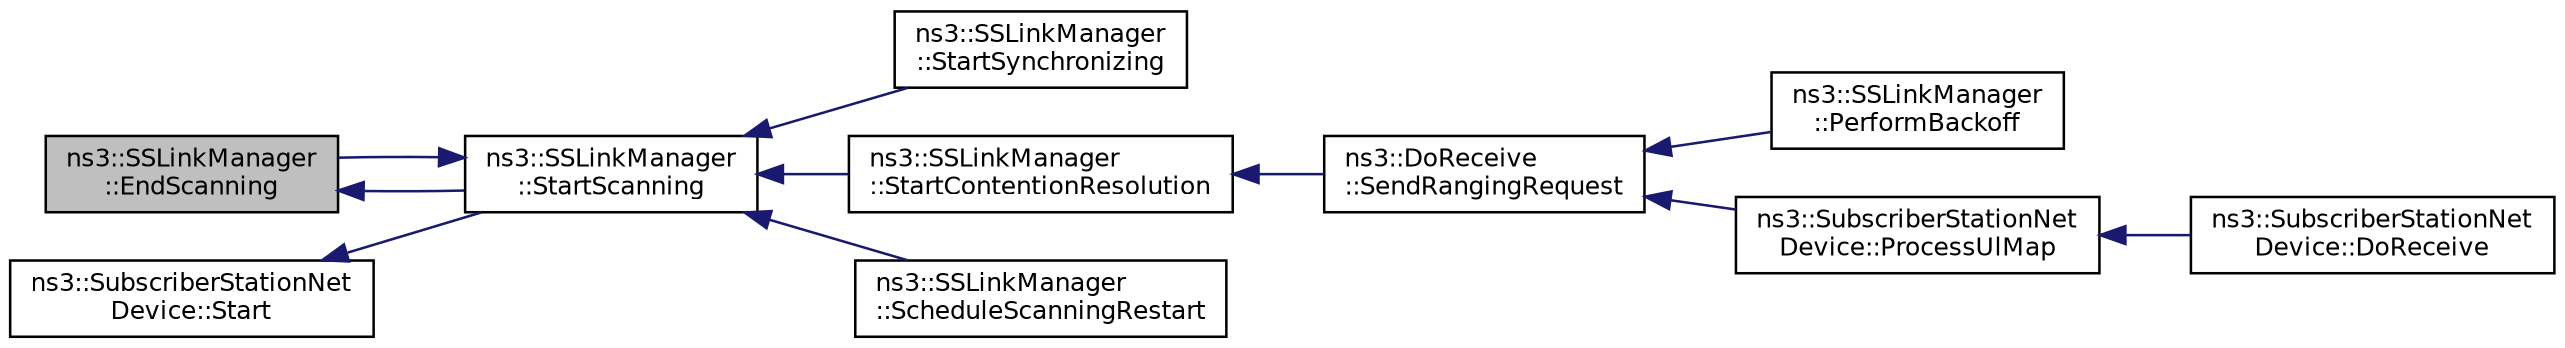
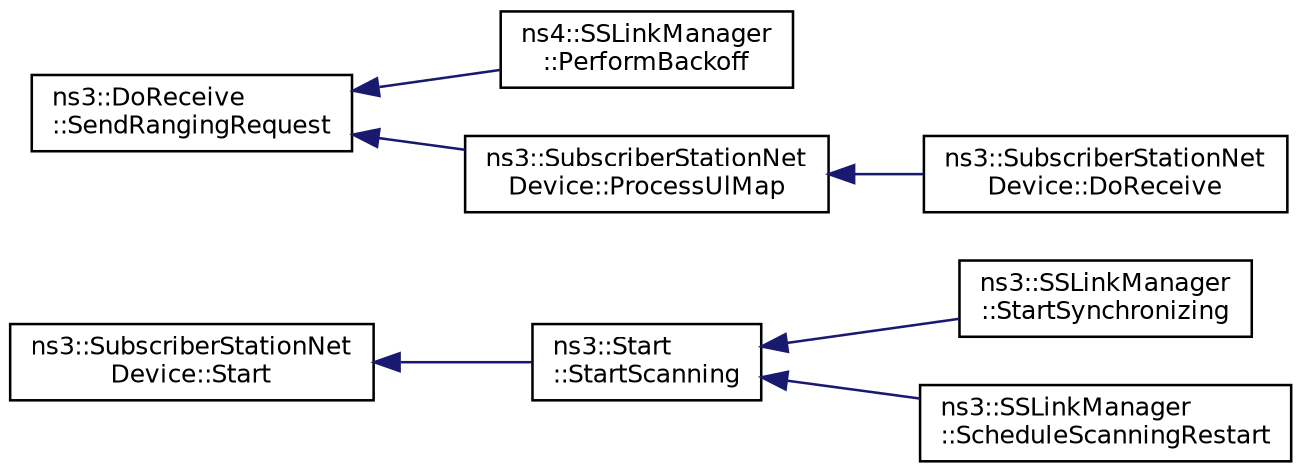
node "ns3::SSLinkManager ::PerformBackoff": label "ns3::SSLinkManager ::PerformBackoff" -> "ns4::SSLinkManager ::PerformBackoff"
node "ns3::SSLinkManager ::EndScanning": removed
node "ns3::SSLinkManager ::StartScanning": label "ns3::SSLinkManager ::StartScanning" -> "ns3::Start ::StartScanning"
node "ns3::SSLinkManager ::StartContentionResolution": removed
